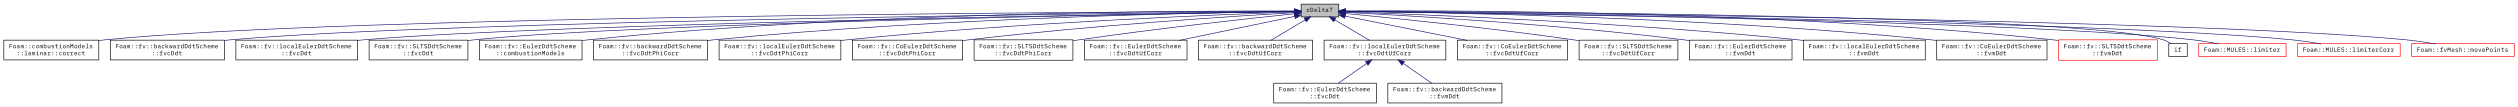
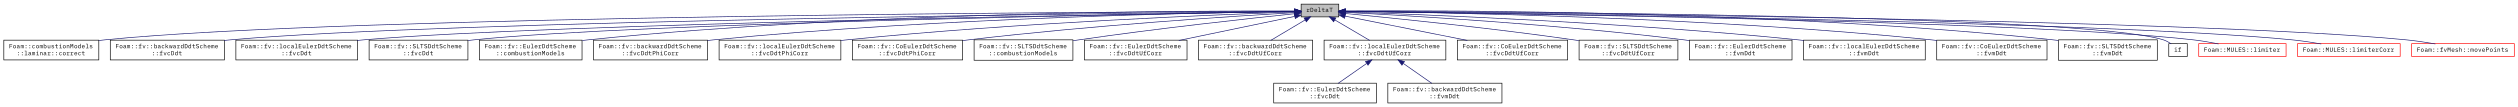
node "Foam::fv::SLTSDdtScheme ::fvcDdtPhiCorr": label "Foam::fv::SLTSDdtScheme ::fvcDdtPhiCorr" -> "Foam::fv::SLTSDdtScheme ::combustionModels"
node "Foam::fv::SLTSDdtScheme ::fvmDdt": color red -> black
